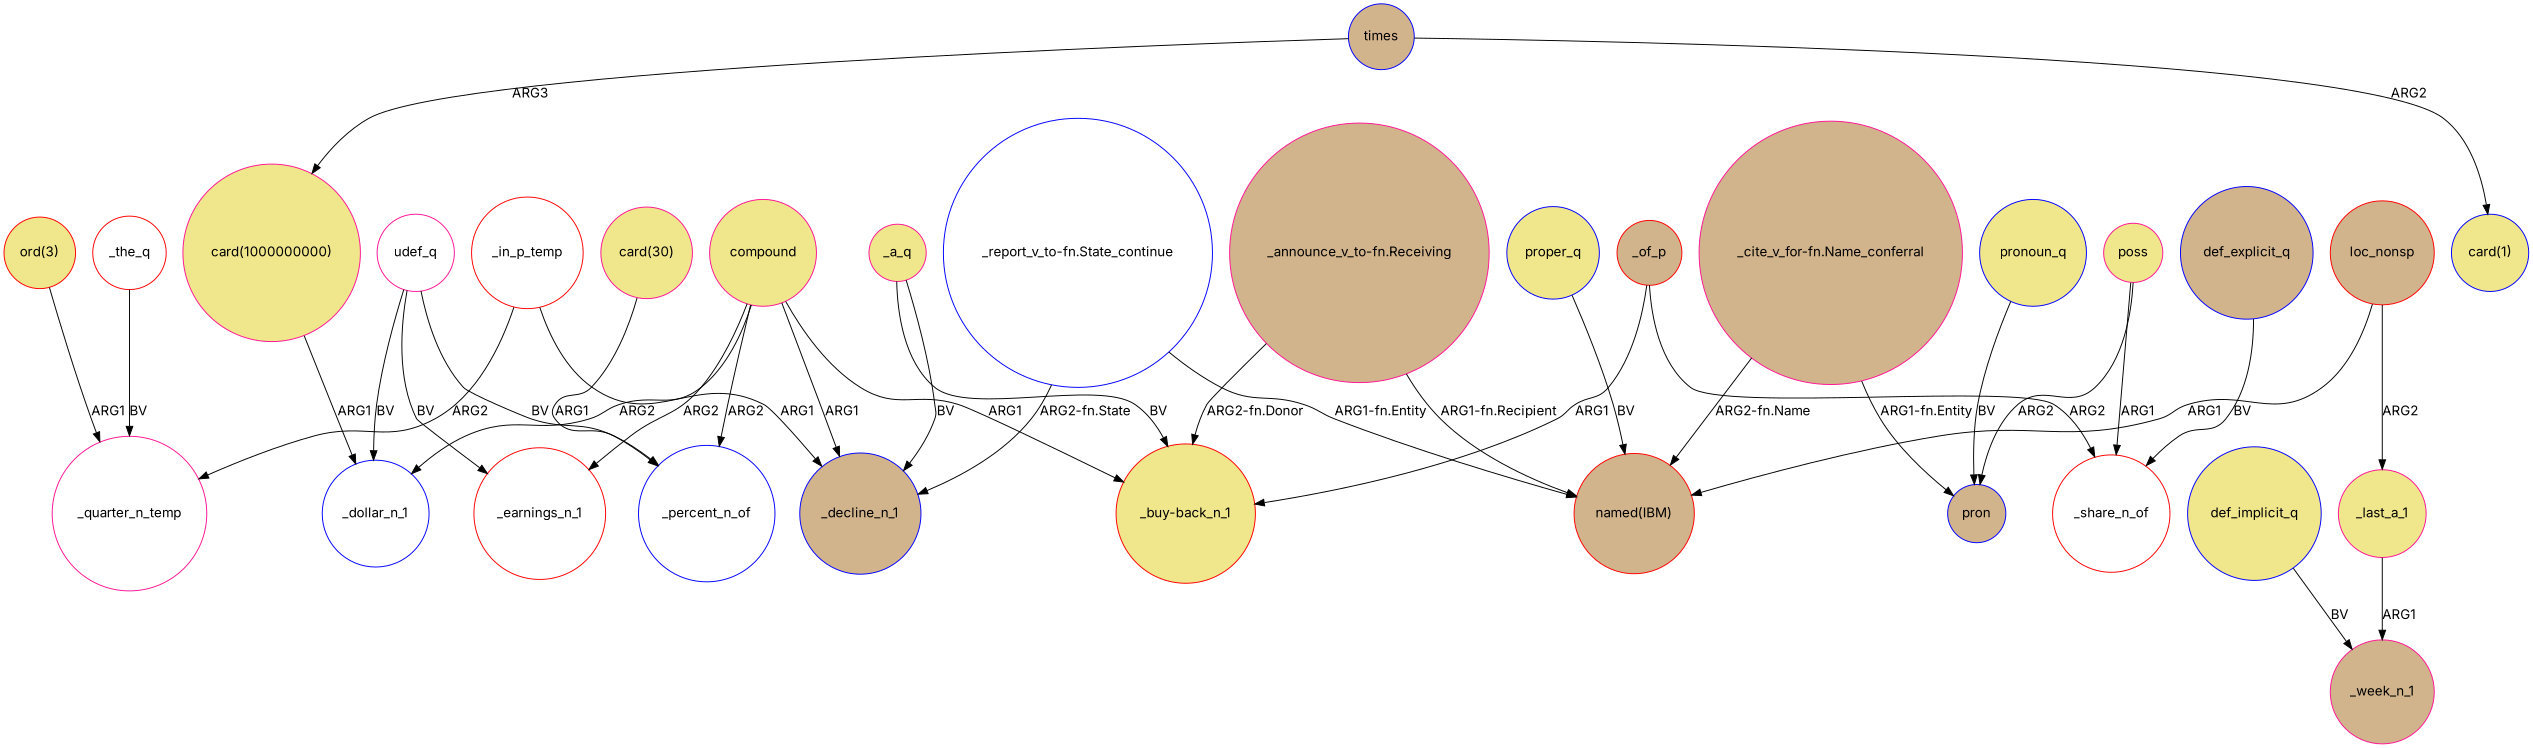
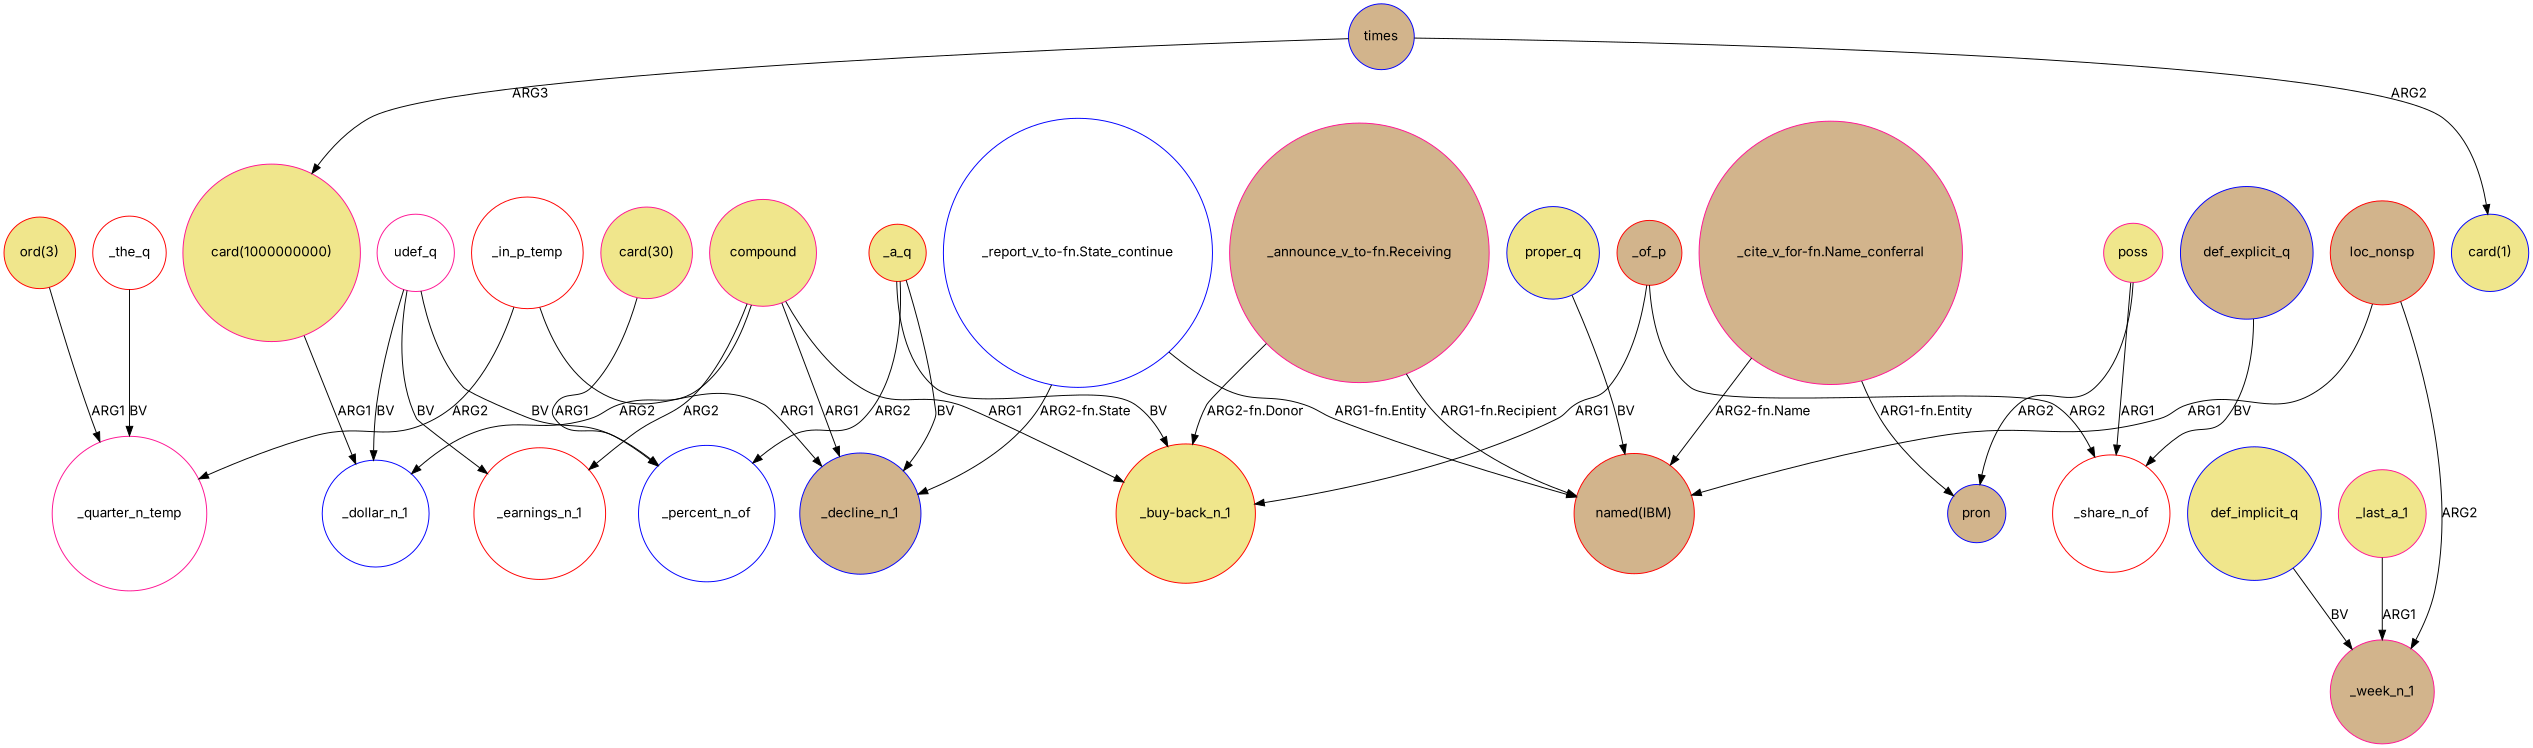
node "_a_q": color deeppink -> red
node "pronoun_q": removed
edge "compound" -> "_percent_n_of": now "_a_q" -> "_percent_n_of"
edge "loc_nonsp" -> "_last_a_1": now "loc_nonsp" -> "_week_n_1"
